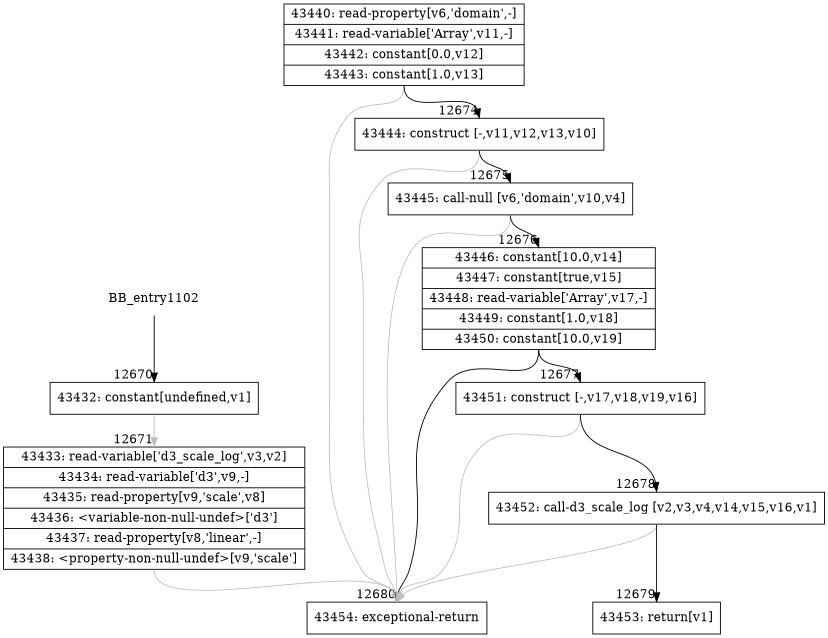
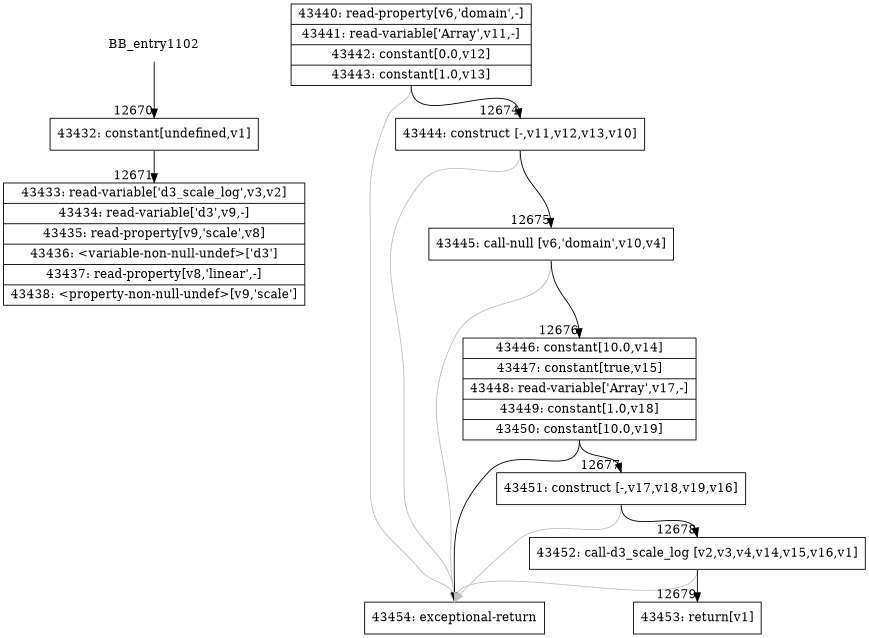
edge "43432: constant[undefined,v1]" -> "43433: read-variable['d3_scale_log',v3,v2]": color gray -> black
edge "43433: read-variable['d3_scale_log',v3,v2]" -> "43454: exceptional-return": removed
